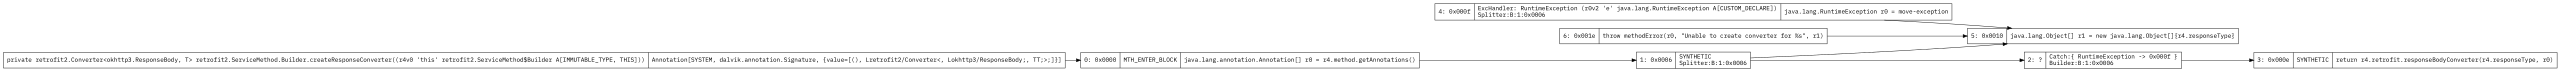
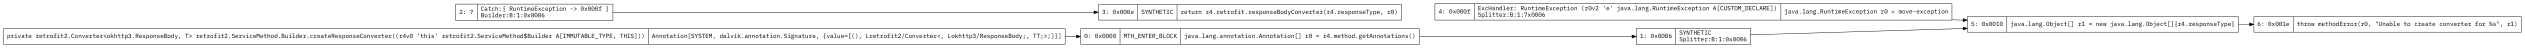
node "4: 0x000f": text "Splitter:B:1:0x0006" -> "Splitter:B:1:7x0006"
edge "6: 0x001e" -> "5: 0x0010": reversed
edge "1: 0x0006" -> "2: ?": removed
